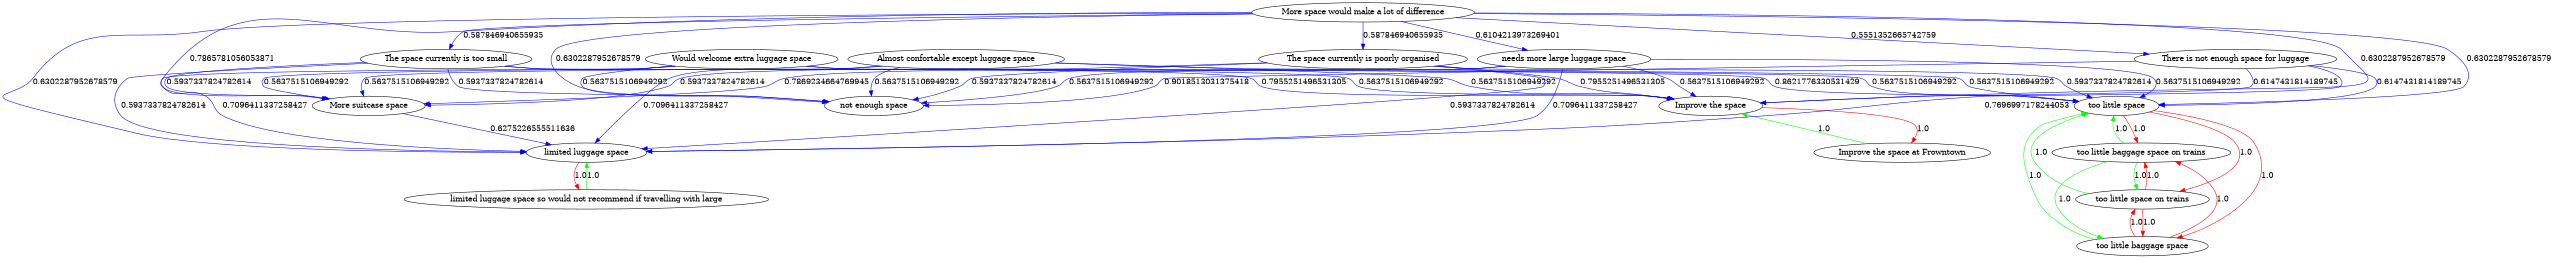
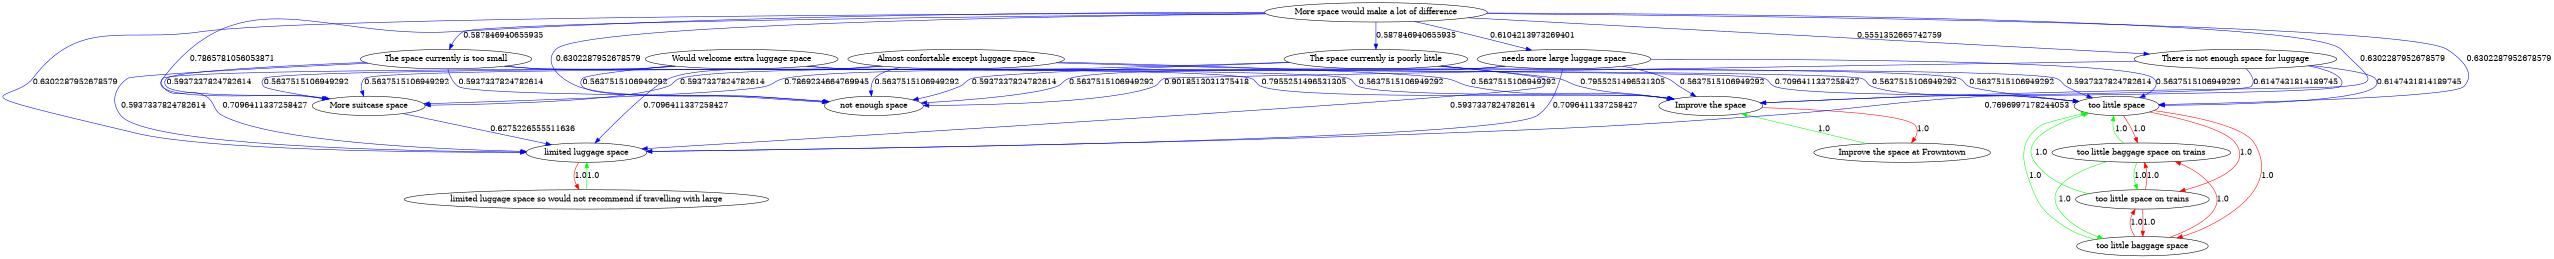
node "The space currently is poorly organised": label "The space currently is poorly organised" -> "The space currently is poorly little"
edge "The space currently is too small" -> "too little space": label "0.8621776330531429" -> "0.7096411337258427"
